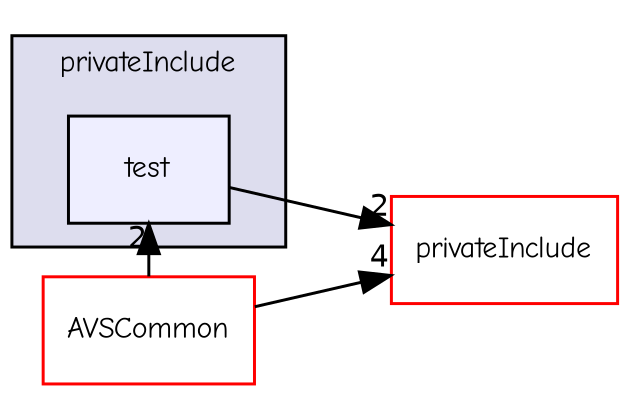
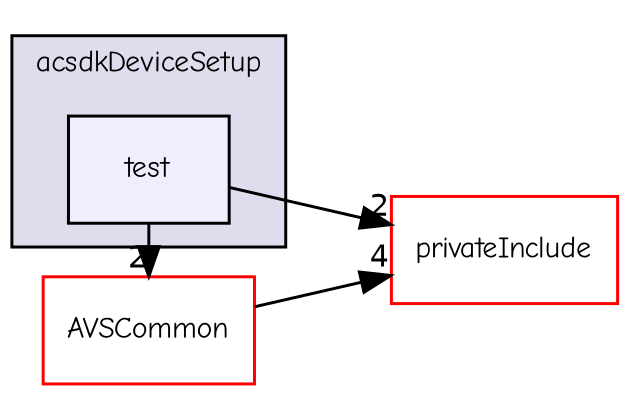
cluster "privateInclude": label "privateInclude" -> "acsdkDeviceSetup"
edge "AVSCommon" -> "test": reversed
